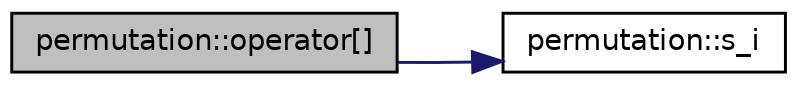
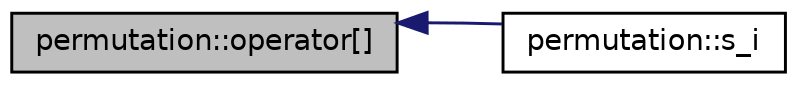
edge "permutation::operator[]" -> "permutation::s_i": reversed
